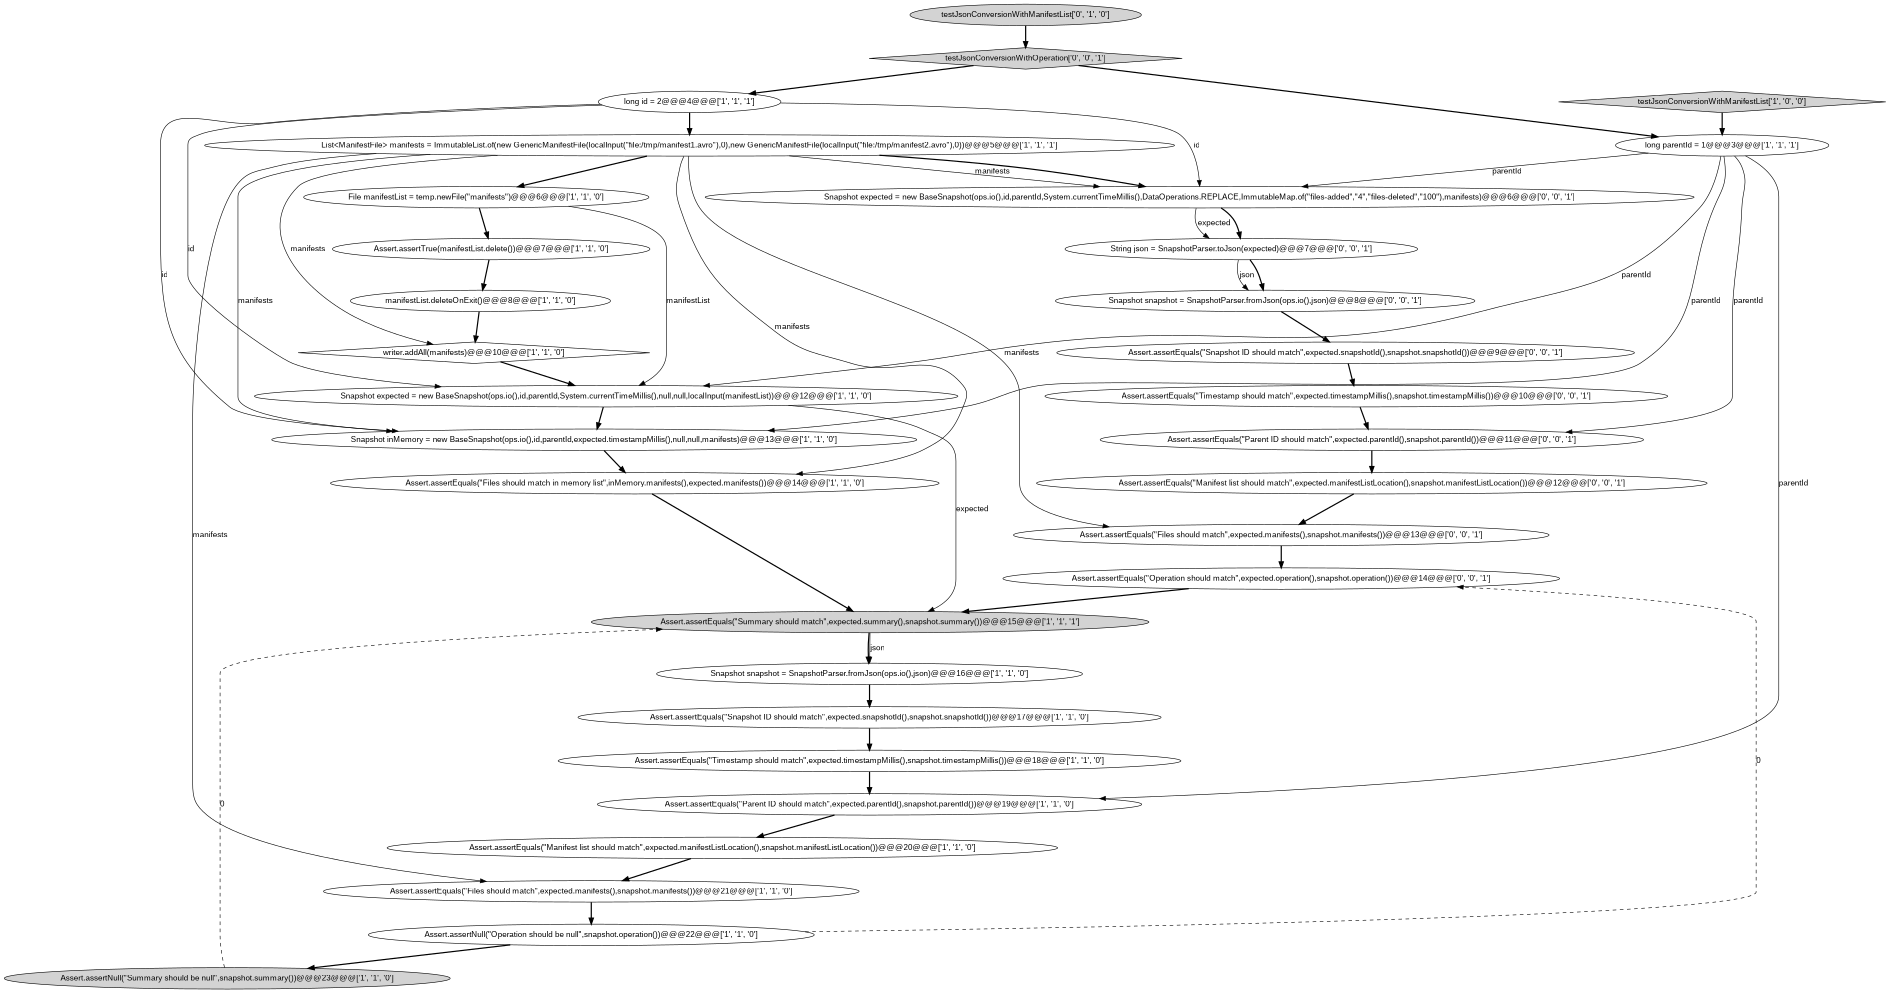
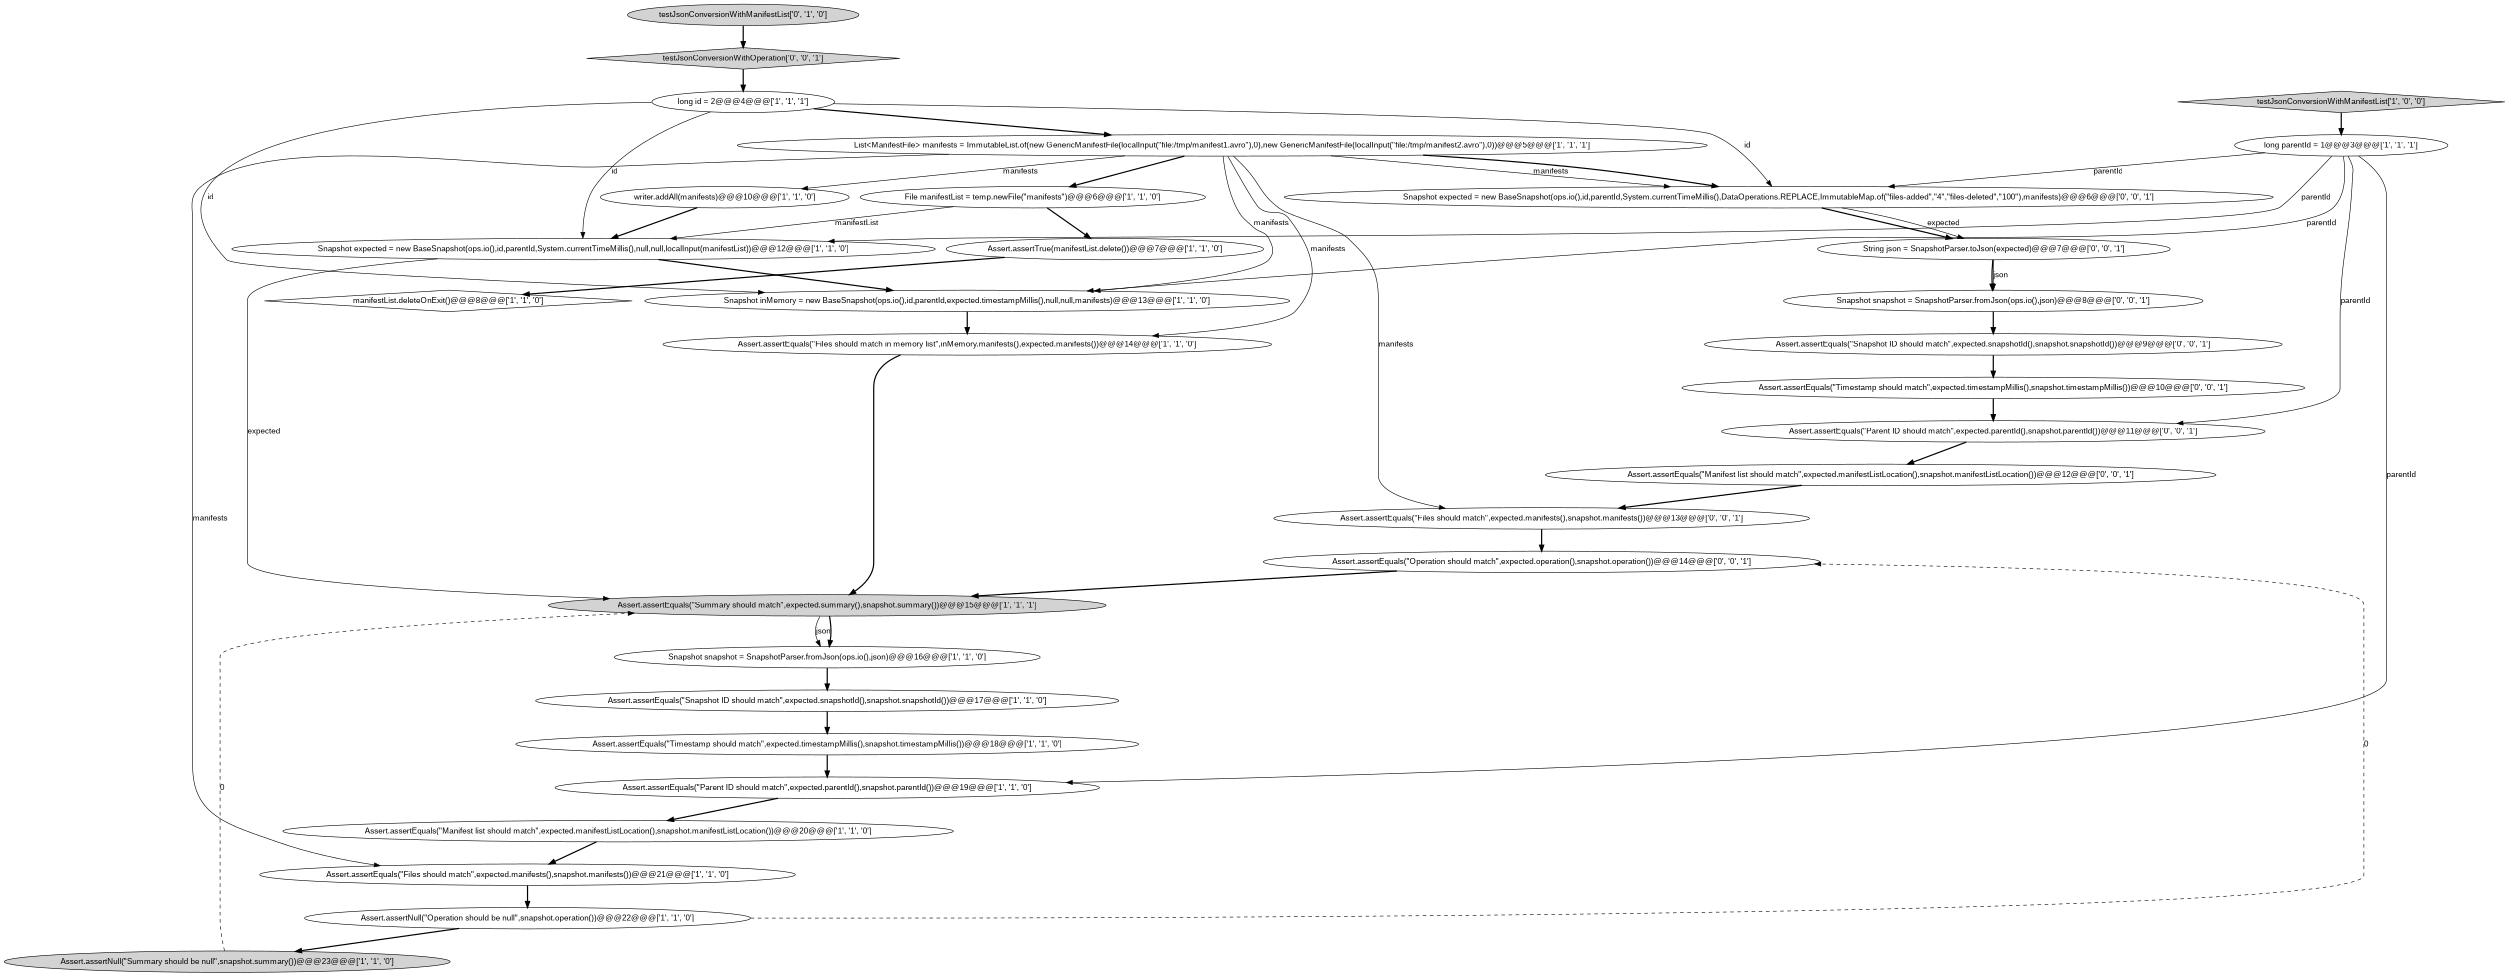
edge "testJsonConversionWithOperation['0', '0', '1']" -> "long parentId = 1@@@3@@@['1', '1', '1']": removed
node "manifestList.deleteOnExit()@@@8@@@['1', '1', '0']": shape ellipse -> diamond
edge "manifestList.deleteOnExit()@@@8@@@['1', '1', '0']" -> "writer.addAll(manifests)@@@10@@@['1', '1', '0']": removed
node "writer.addAll(manifests)@@@10@@@['1', '1', '0']": shape diamond -> ellipse
